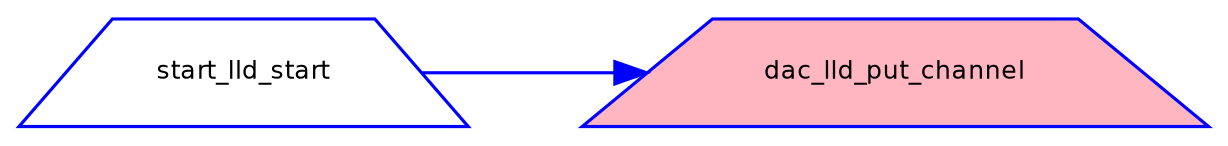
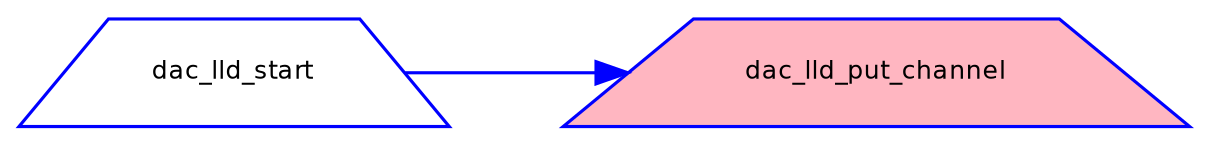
node "start_lld_start": label "start_lld_start" -> "dac_lld_start"
